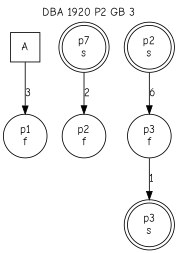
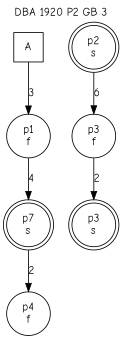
node "p2 f": label "p2 f" -> "p4 f"
edge "p1 f" -> "p7 s": added, label "4"
edge "p3 f" -> "p3 s": label "1" -> "2"
